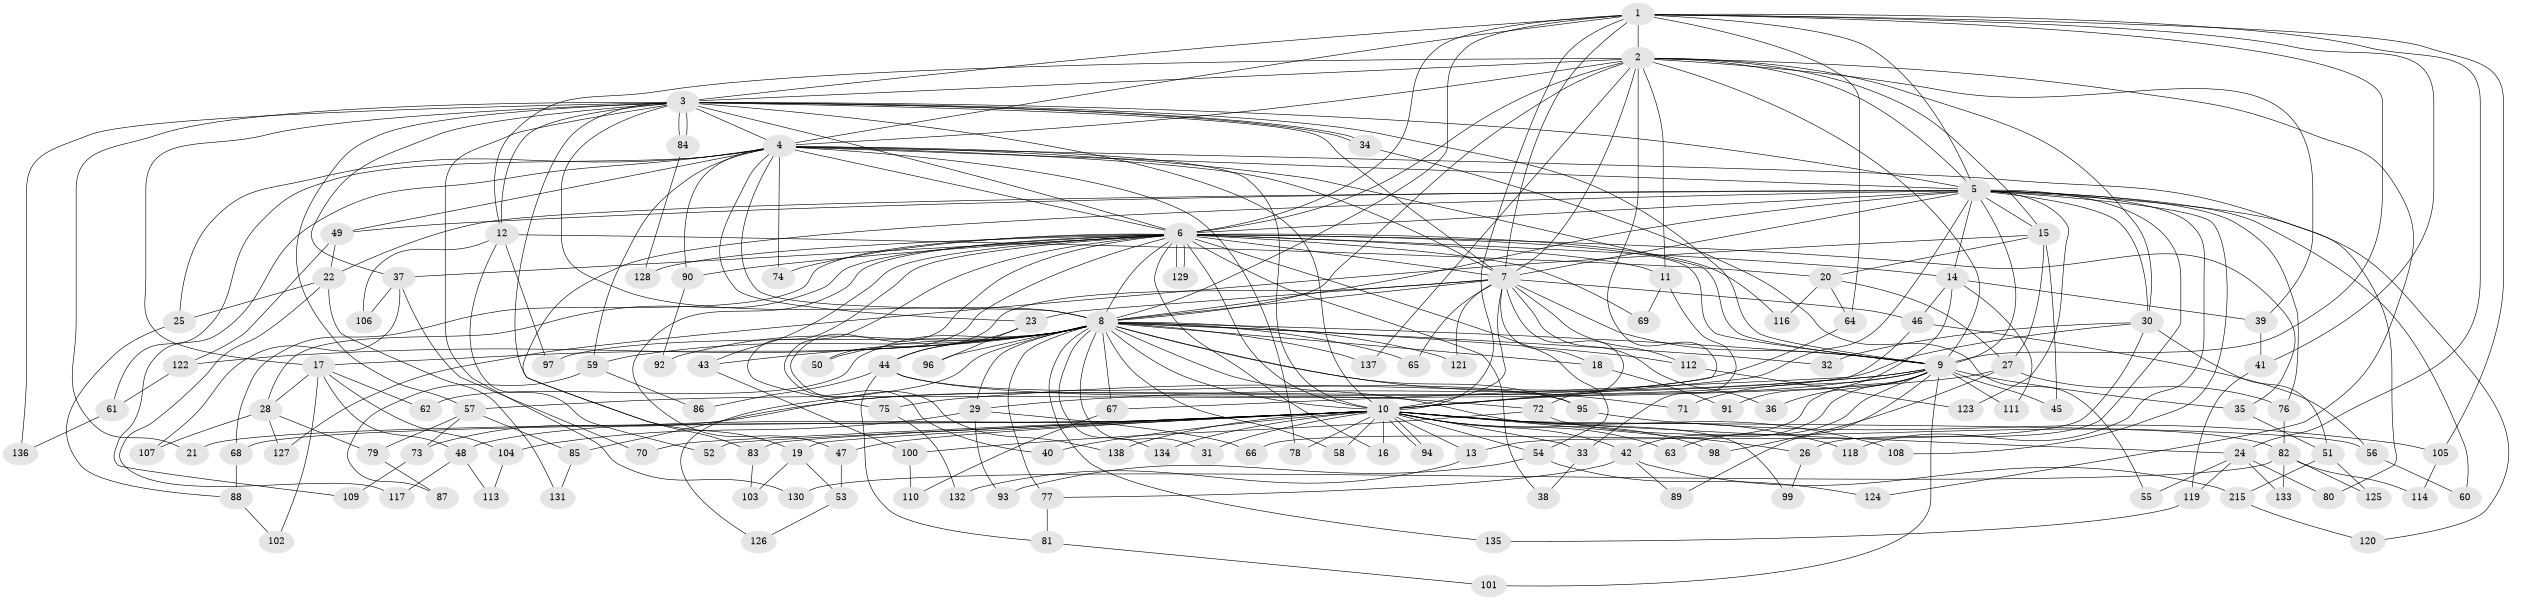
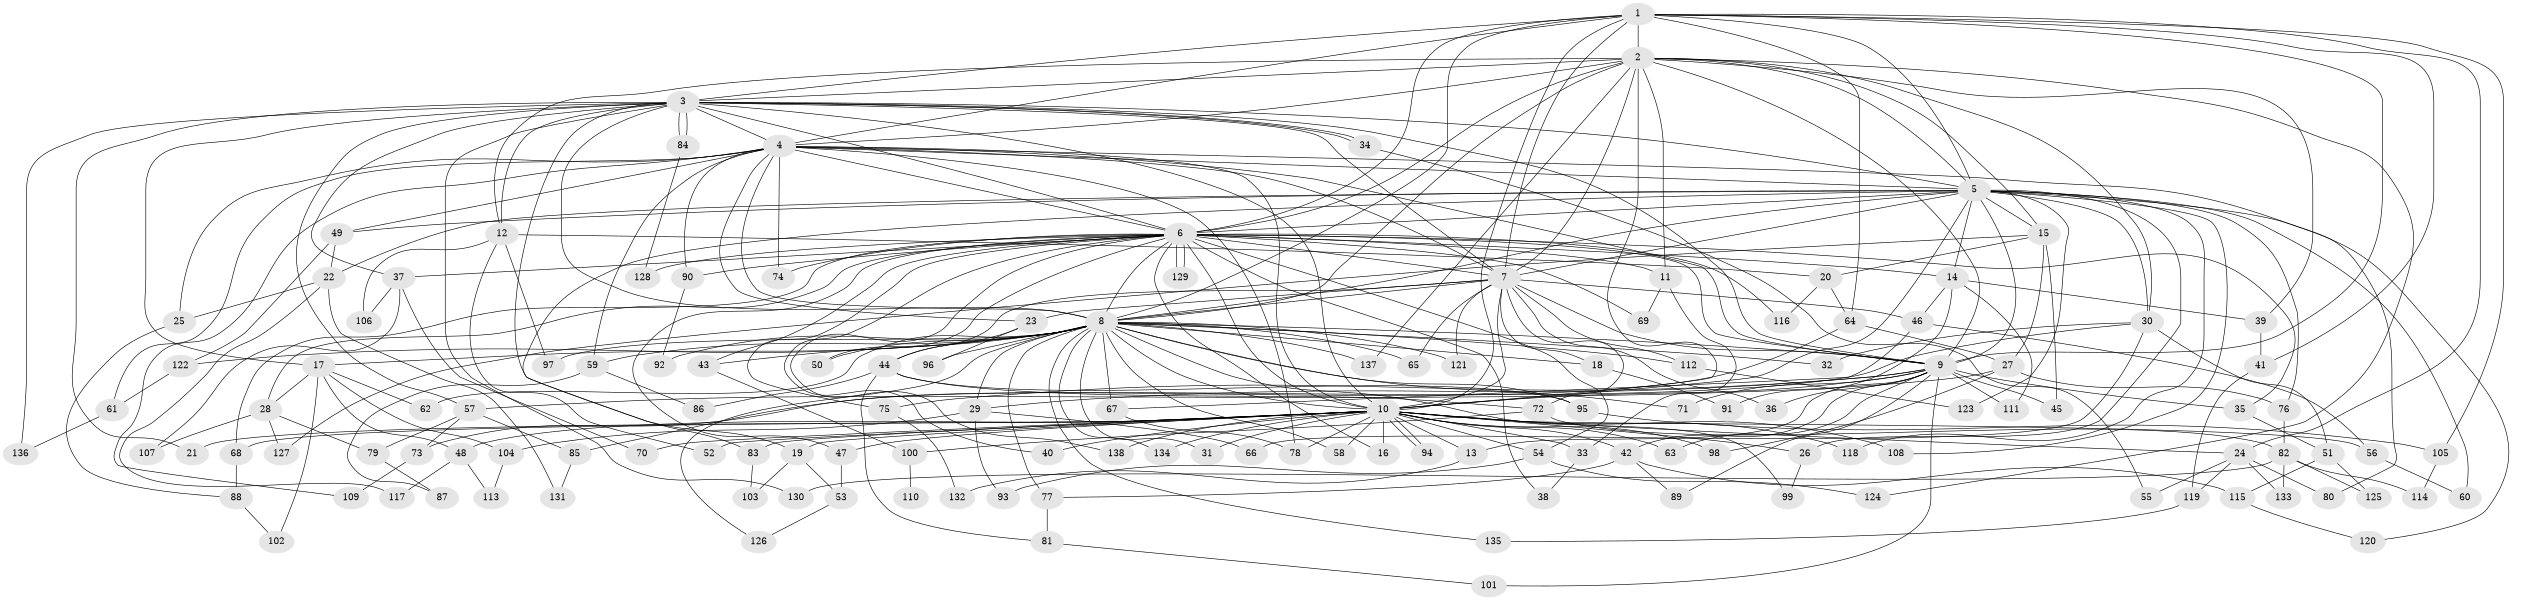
edge "20" -- "27": now "64" -- "27"
edge "67" -- "110": now "67" -- "78"
node "215": label "215" -> "115"
